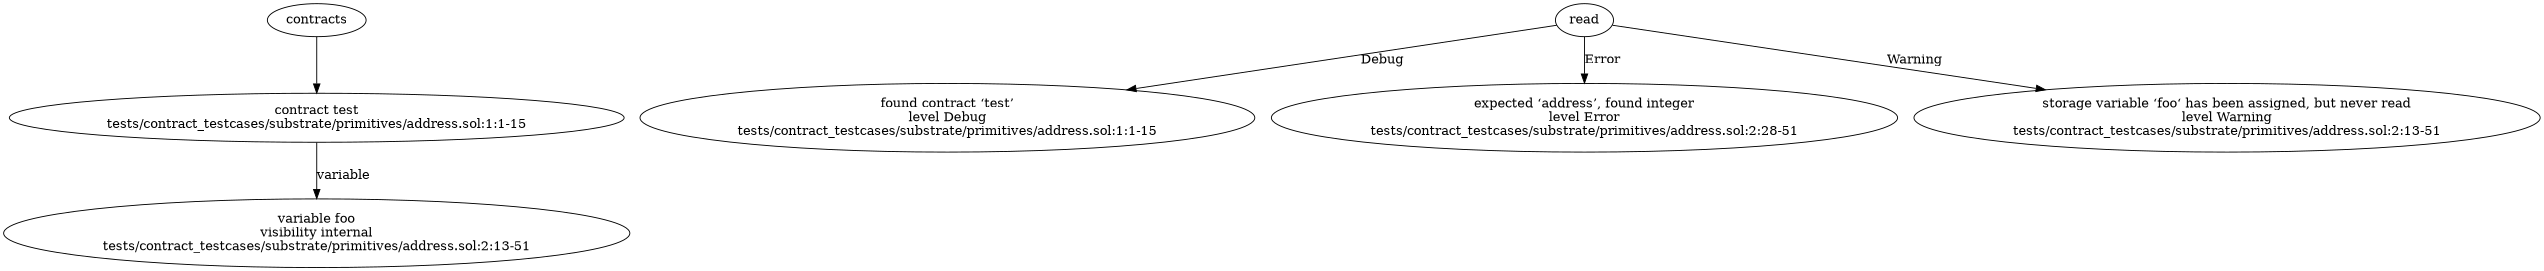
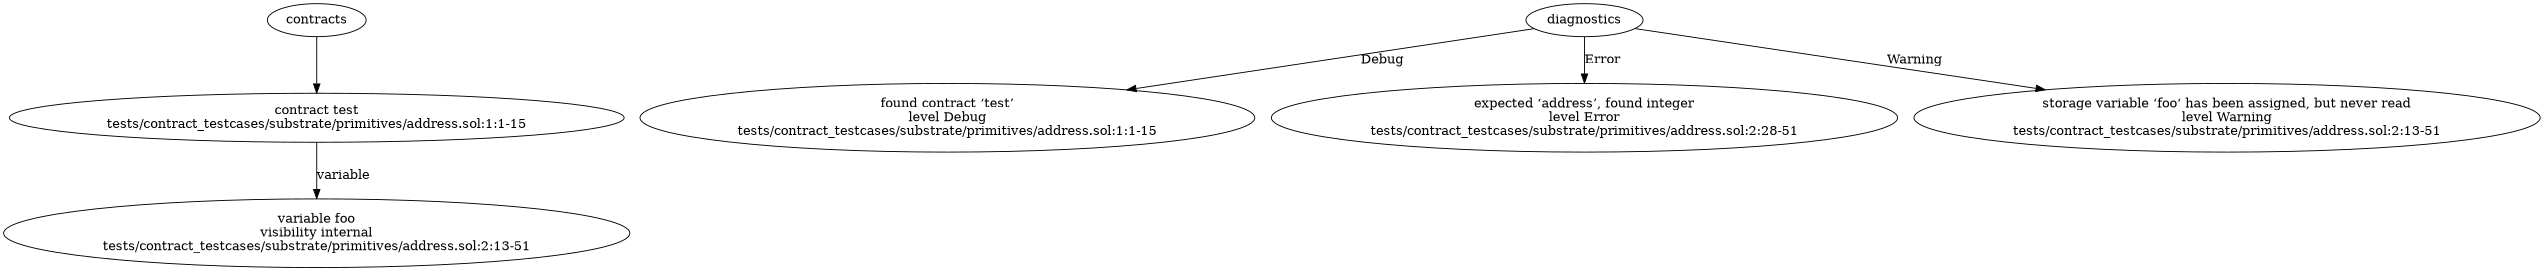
node "read": label "read" -> "diagnostics"
